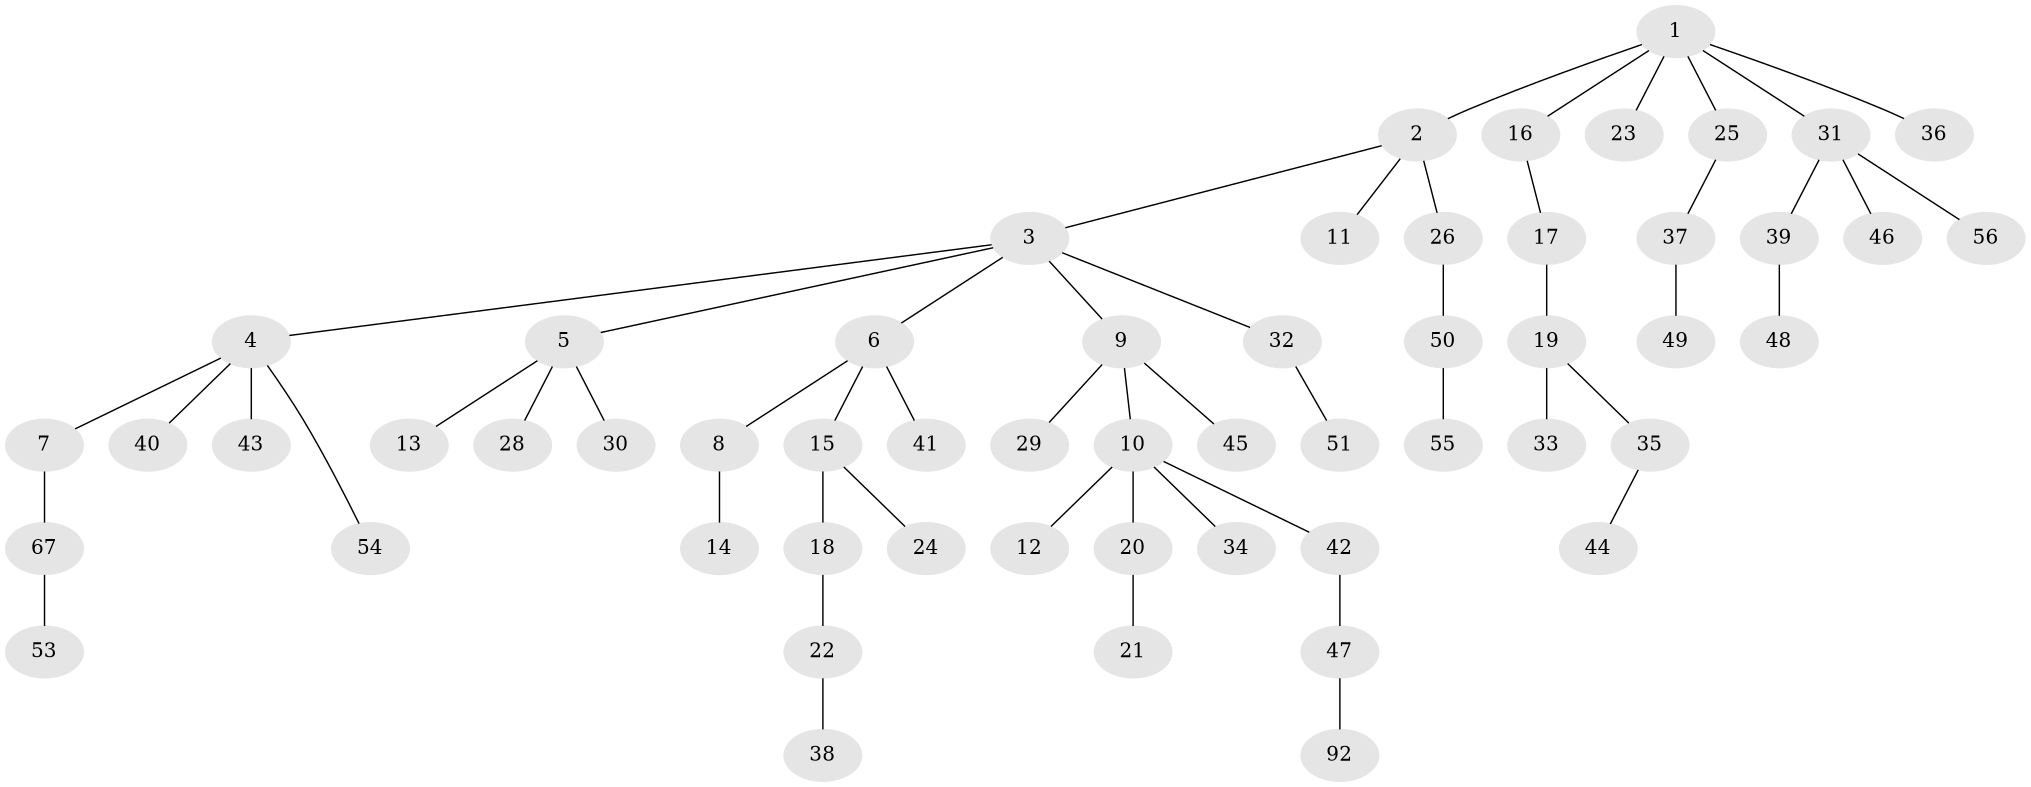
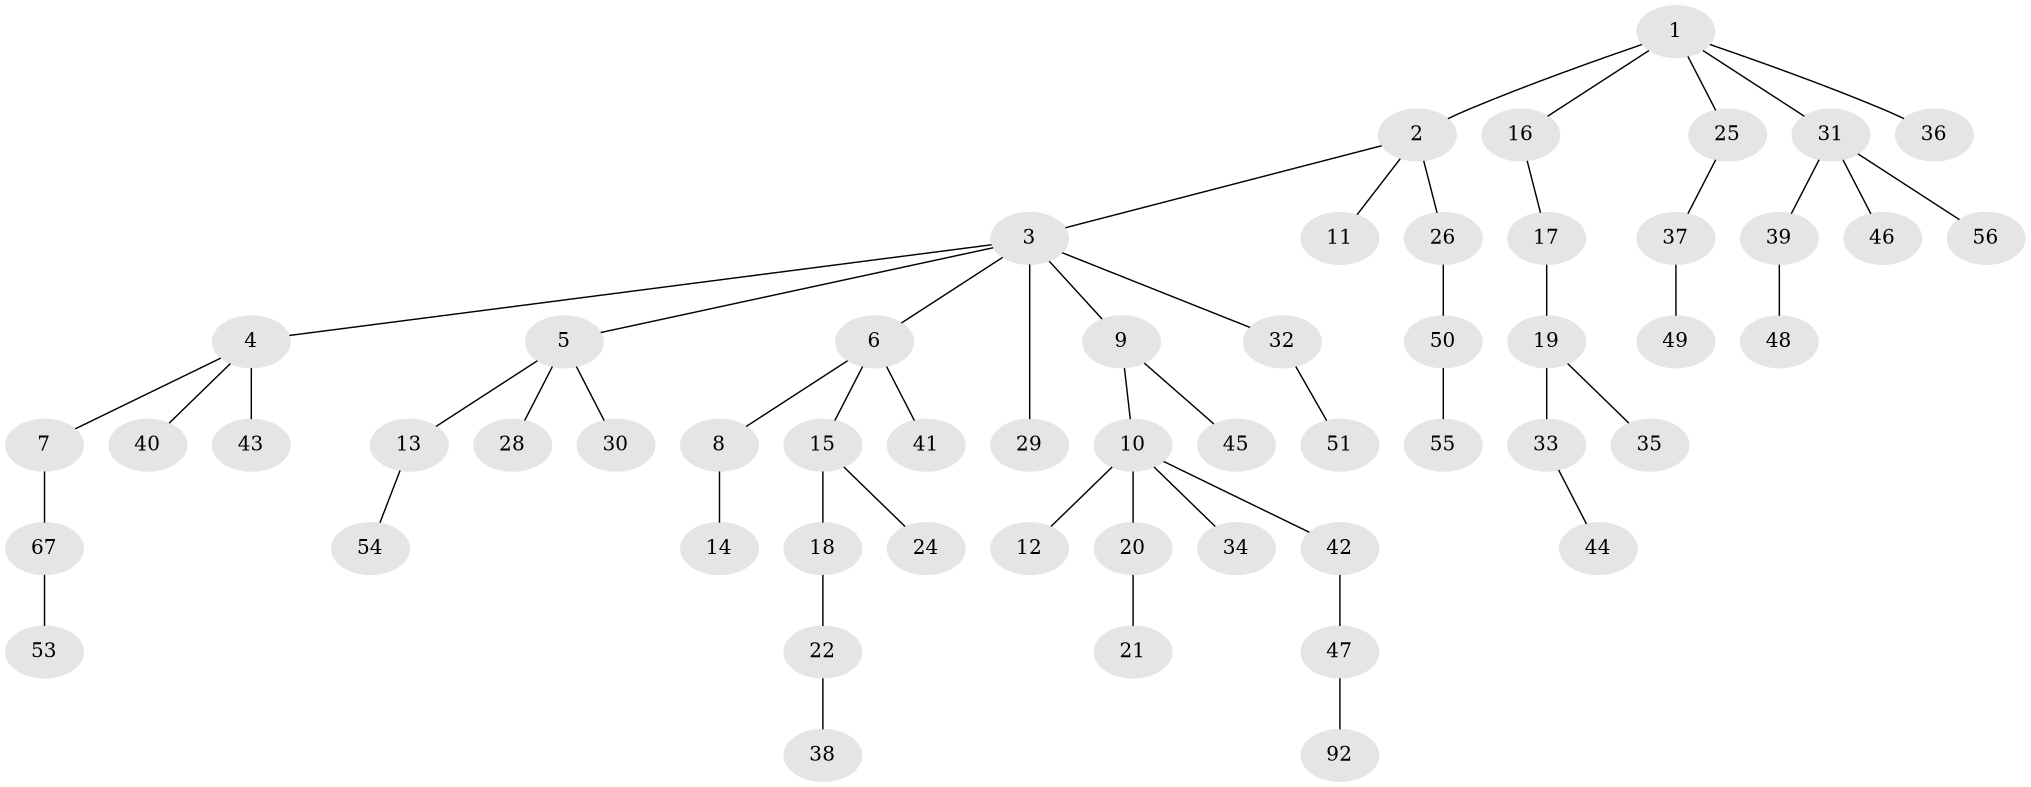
node "23": removed
edge "9" -- "29": now "3" -- "29"
edge "4" -- "54": now "13" -- "54"
edge "35" -- "44": now "33" -- "44"
